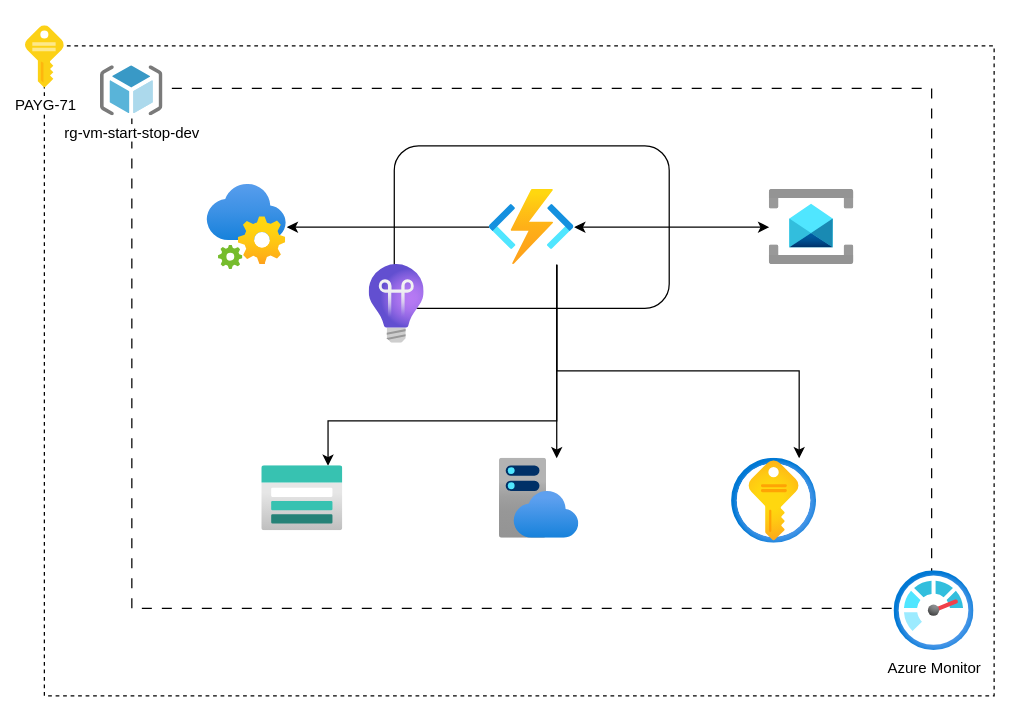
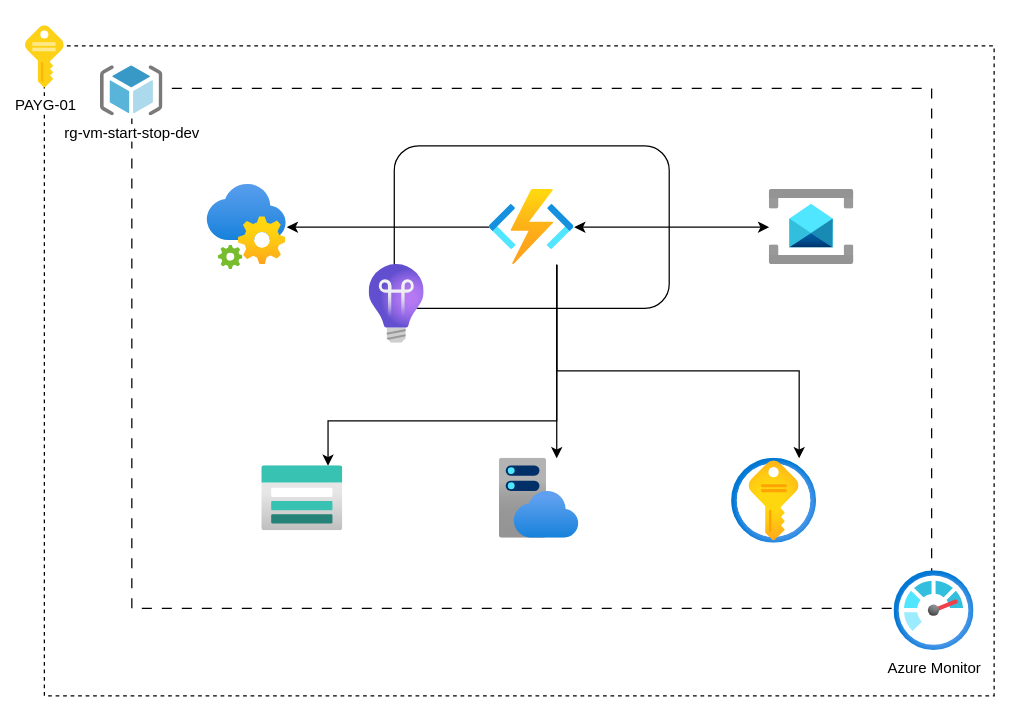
node "PAYG-71": label "PAYG-71" -> "PAYG-01"
